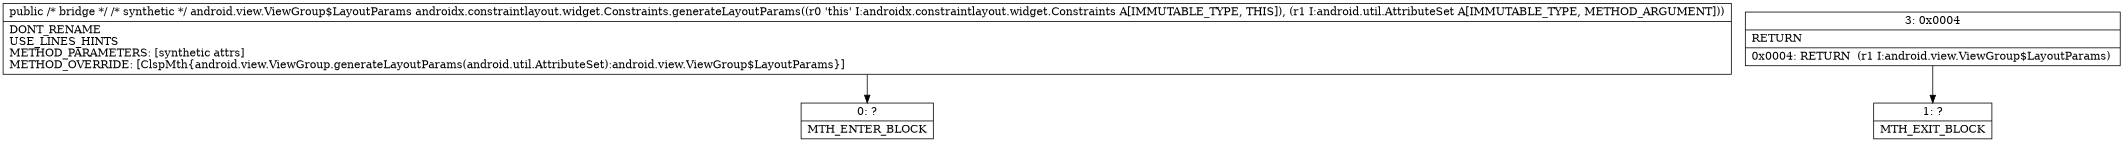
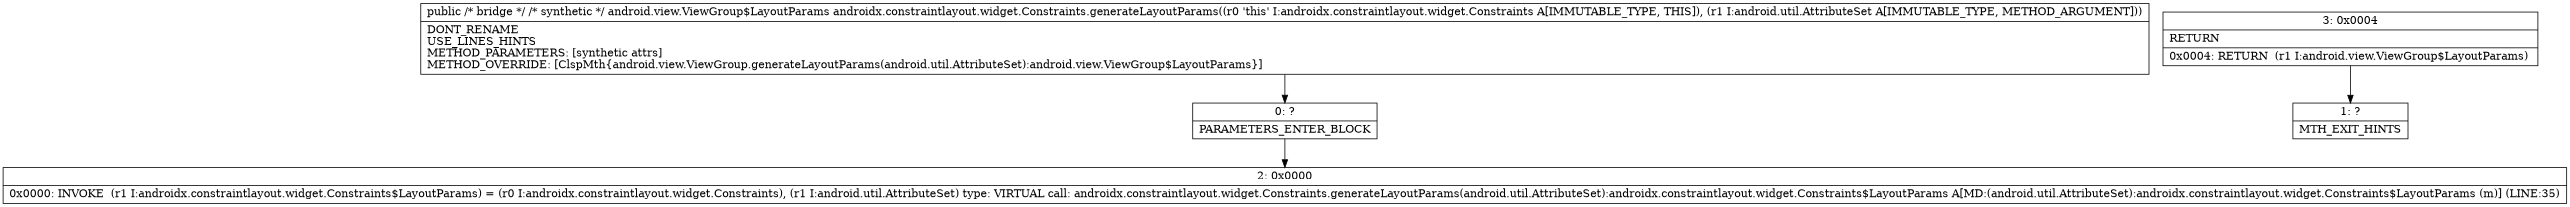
node "0: ?": text "MTH_ENTER_BLOCK" -> "PARAMETERS_ENTER_BLOCK"
node "1: ?": text "MTH_EXIT_BLOCK" -> "MTH_EXIT_HINTS"
node "2: 0x0000": added
